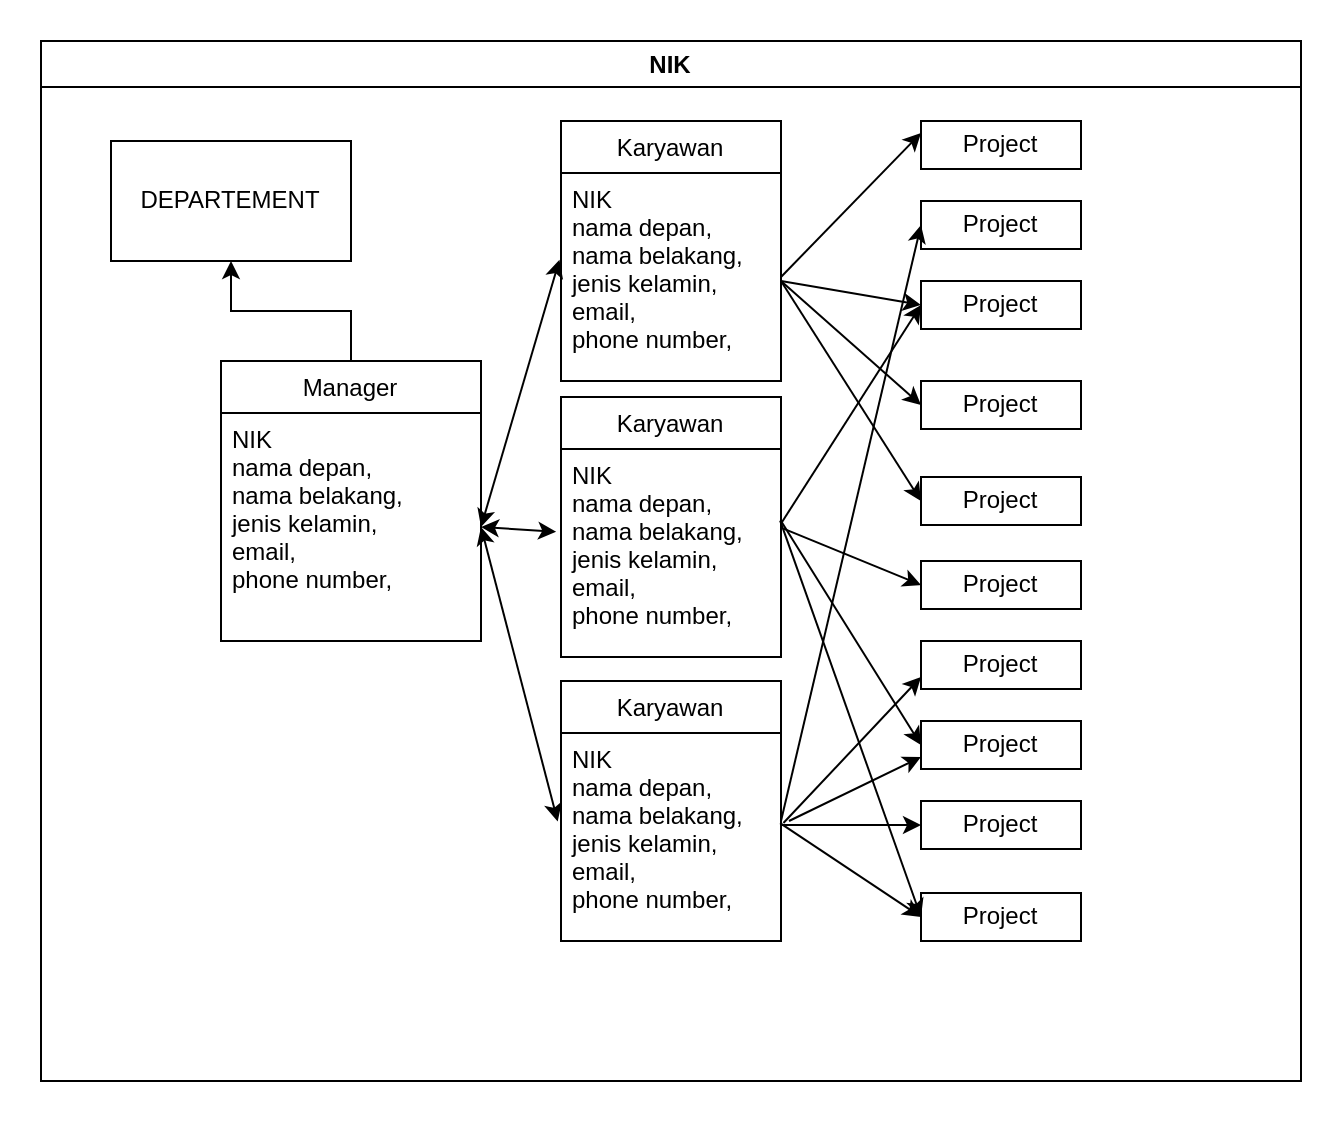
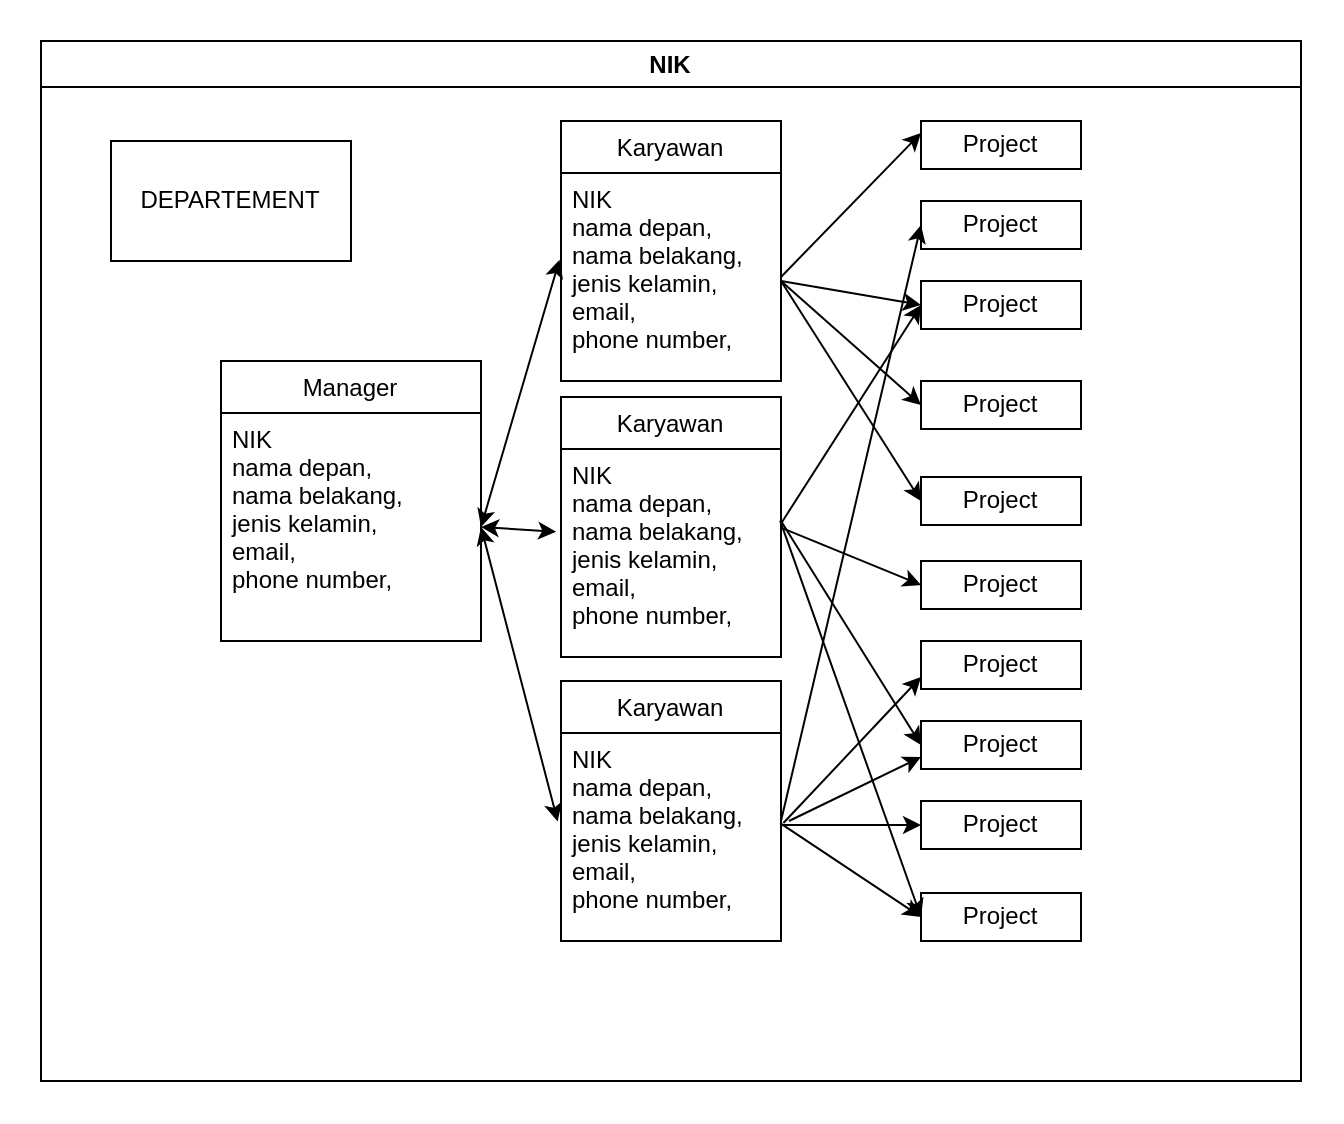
edge "Manager" -> "DEPARTEMENT": removed
